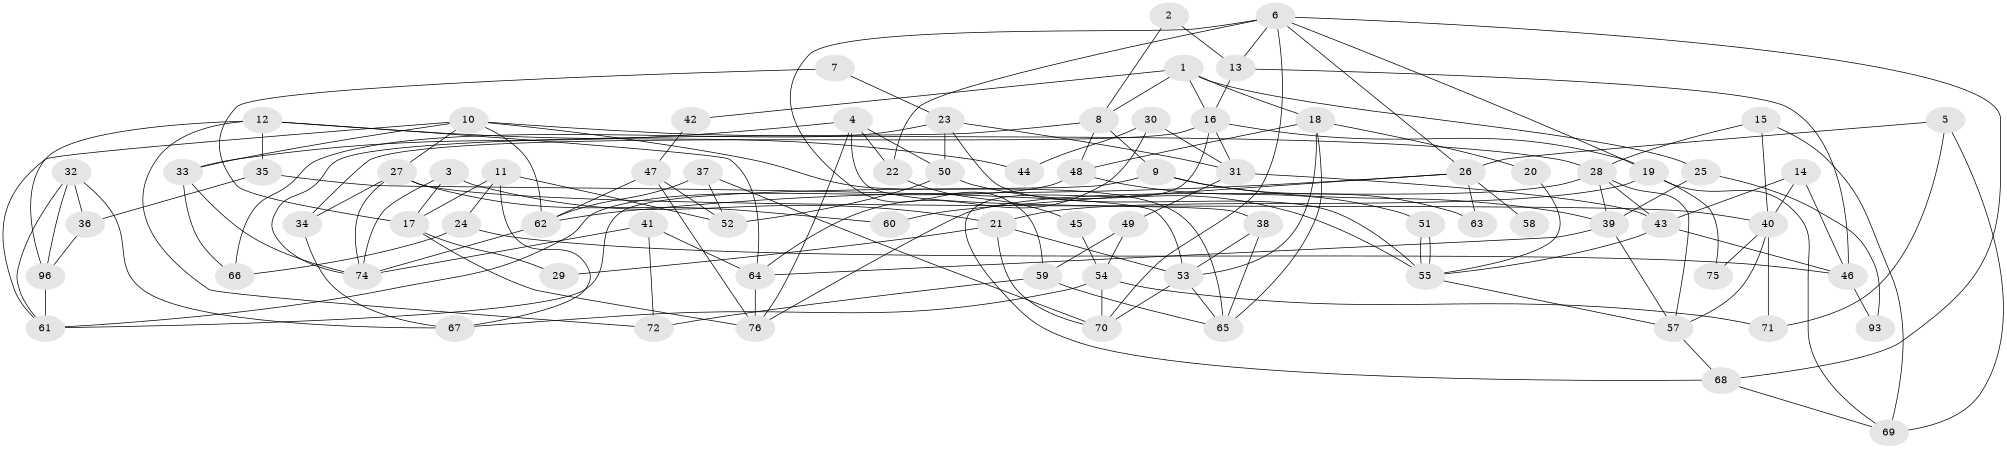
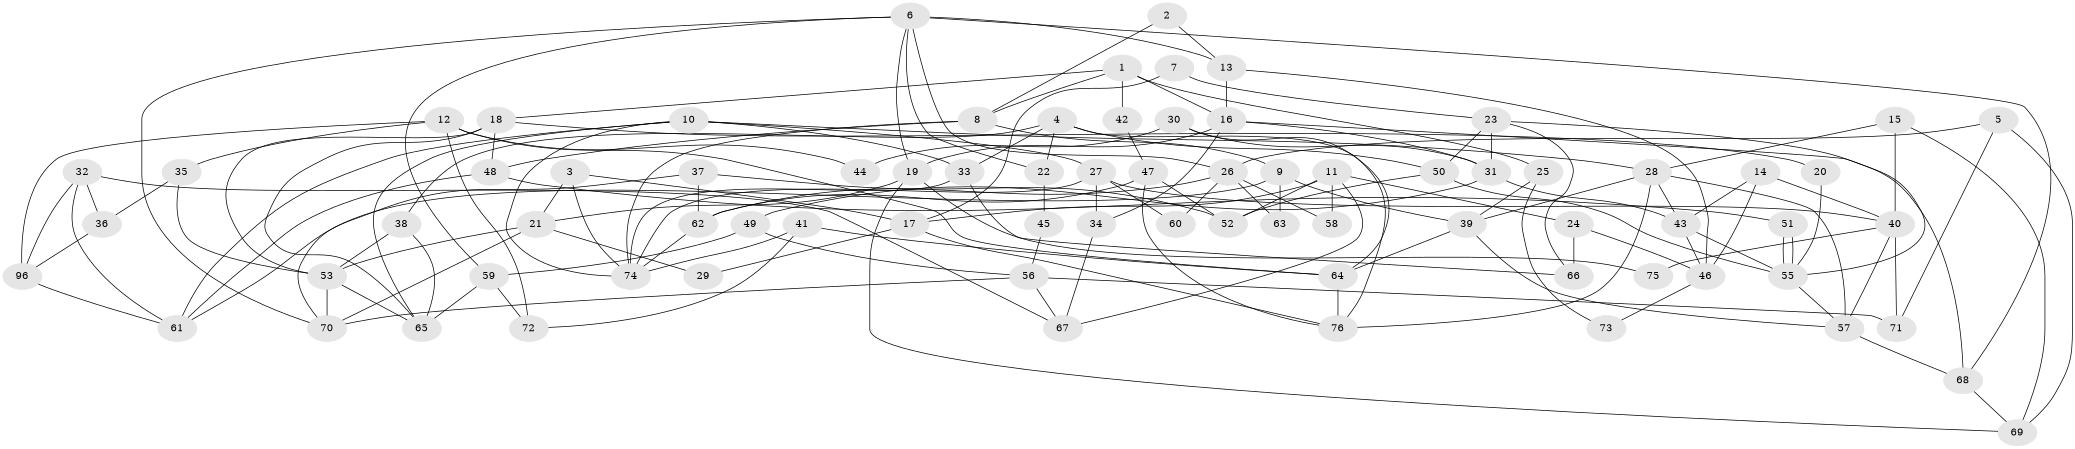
edge "10" -- "62": now "10" -- "74"
edge "11" -- "58": added
node "54": label "54" -> "56"
node "93": label "93" -> "73"
